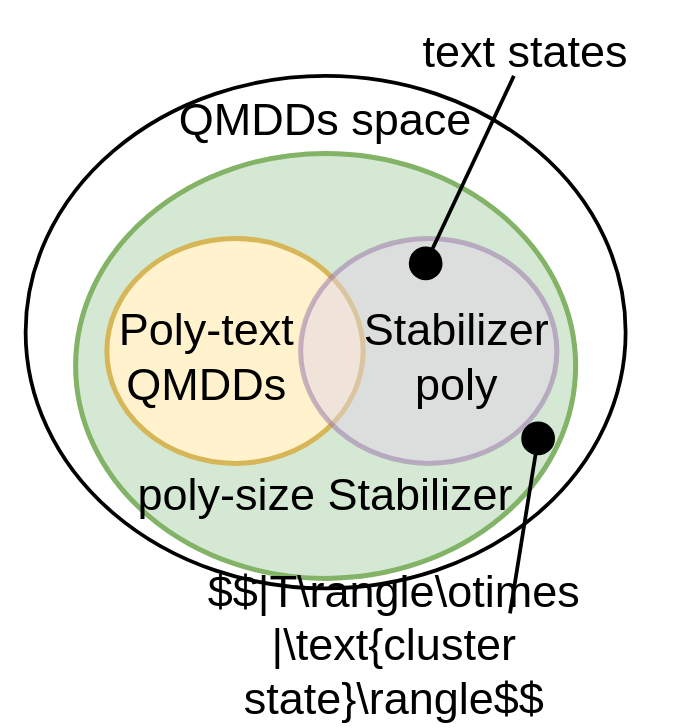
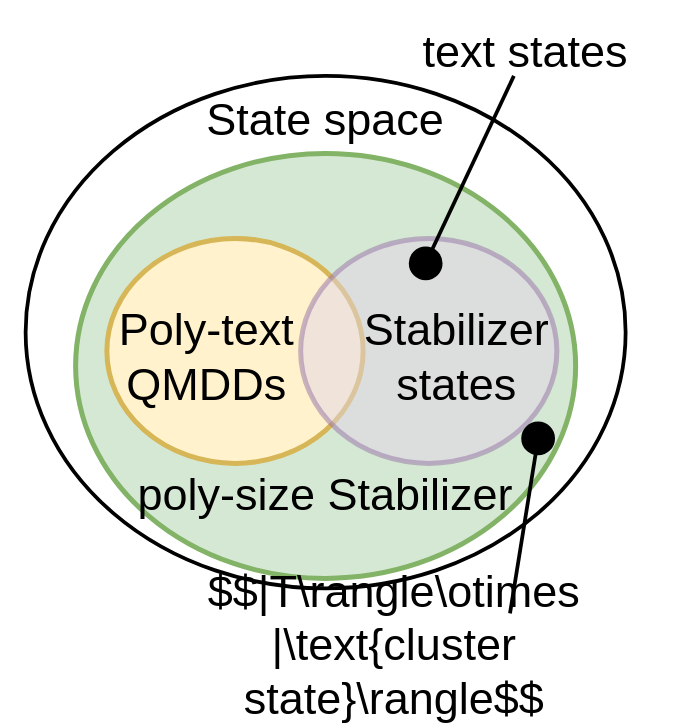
node "QMDDs space": label "QMDDs space" -> "State space"
node "Stabilizer poly": label "Stabilizer poly" -> "Stabilizer states"
